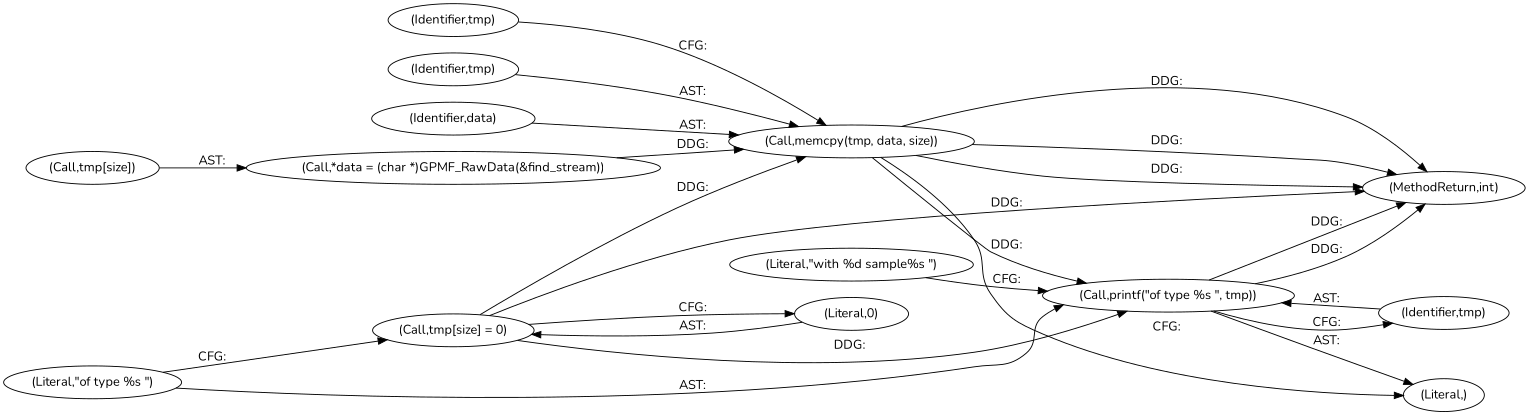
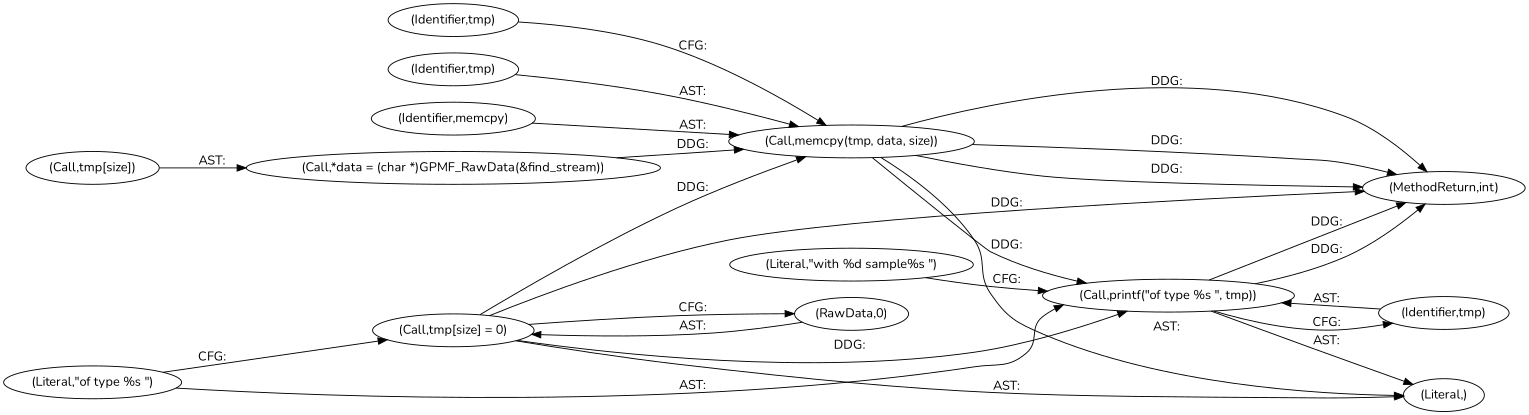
node "(Identifier,data)": label "(Identifier,data)" -> "(Identifier,memcpy)"
node "(Literal,0)": label "(Literal,0)" -> "(RawData,0)"
edge "(Call,memcpy(tmp, data, size))" -> "(Literal,)": label "CFG: " -> "AST: "
edge "(Call,tmp[size] = 0)" -> "(Literal,)": added, label "AST:"
